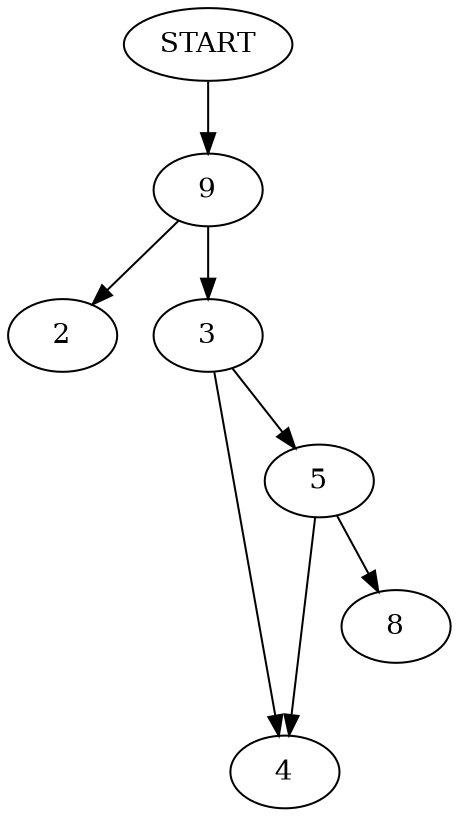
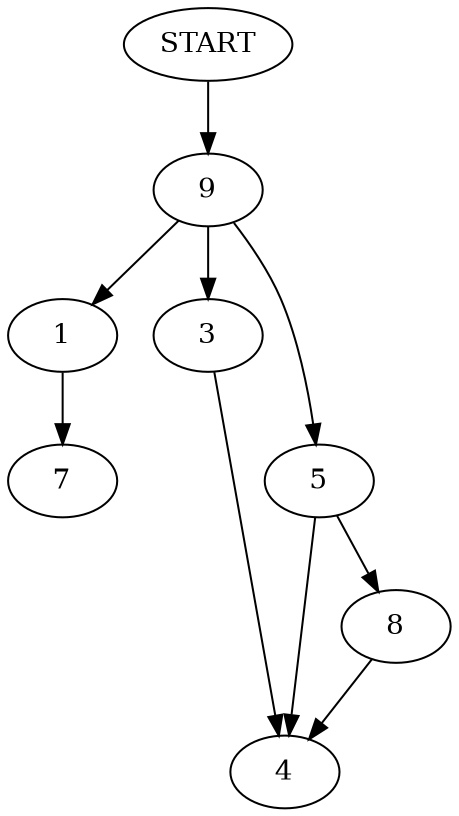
node "2": label "2" -> "1"
edge "3" -> "5": now "9" -> "5"
node "7": added
edge "8" -> "4": added
